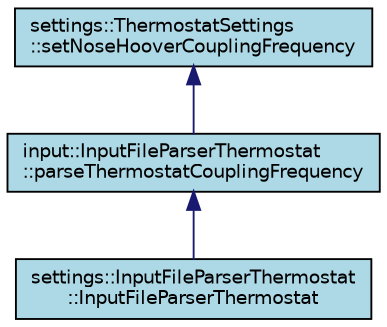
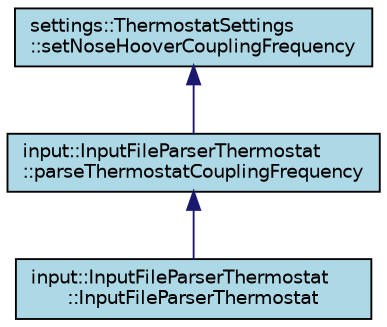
node "settings::InputFileParserThermostat ::InputFileParserThermostat": label "settings::InputFileParserThermostat ::InputFileParserThermostat" -> "input::InputFileParserThermostat ::InputFileParserThermostat"
